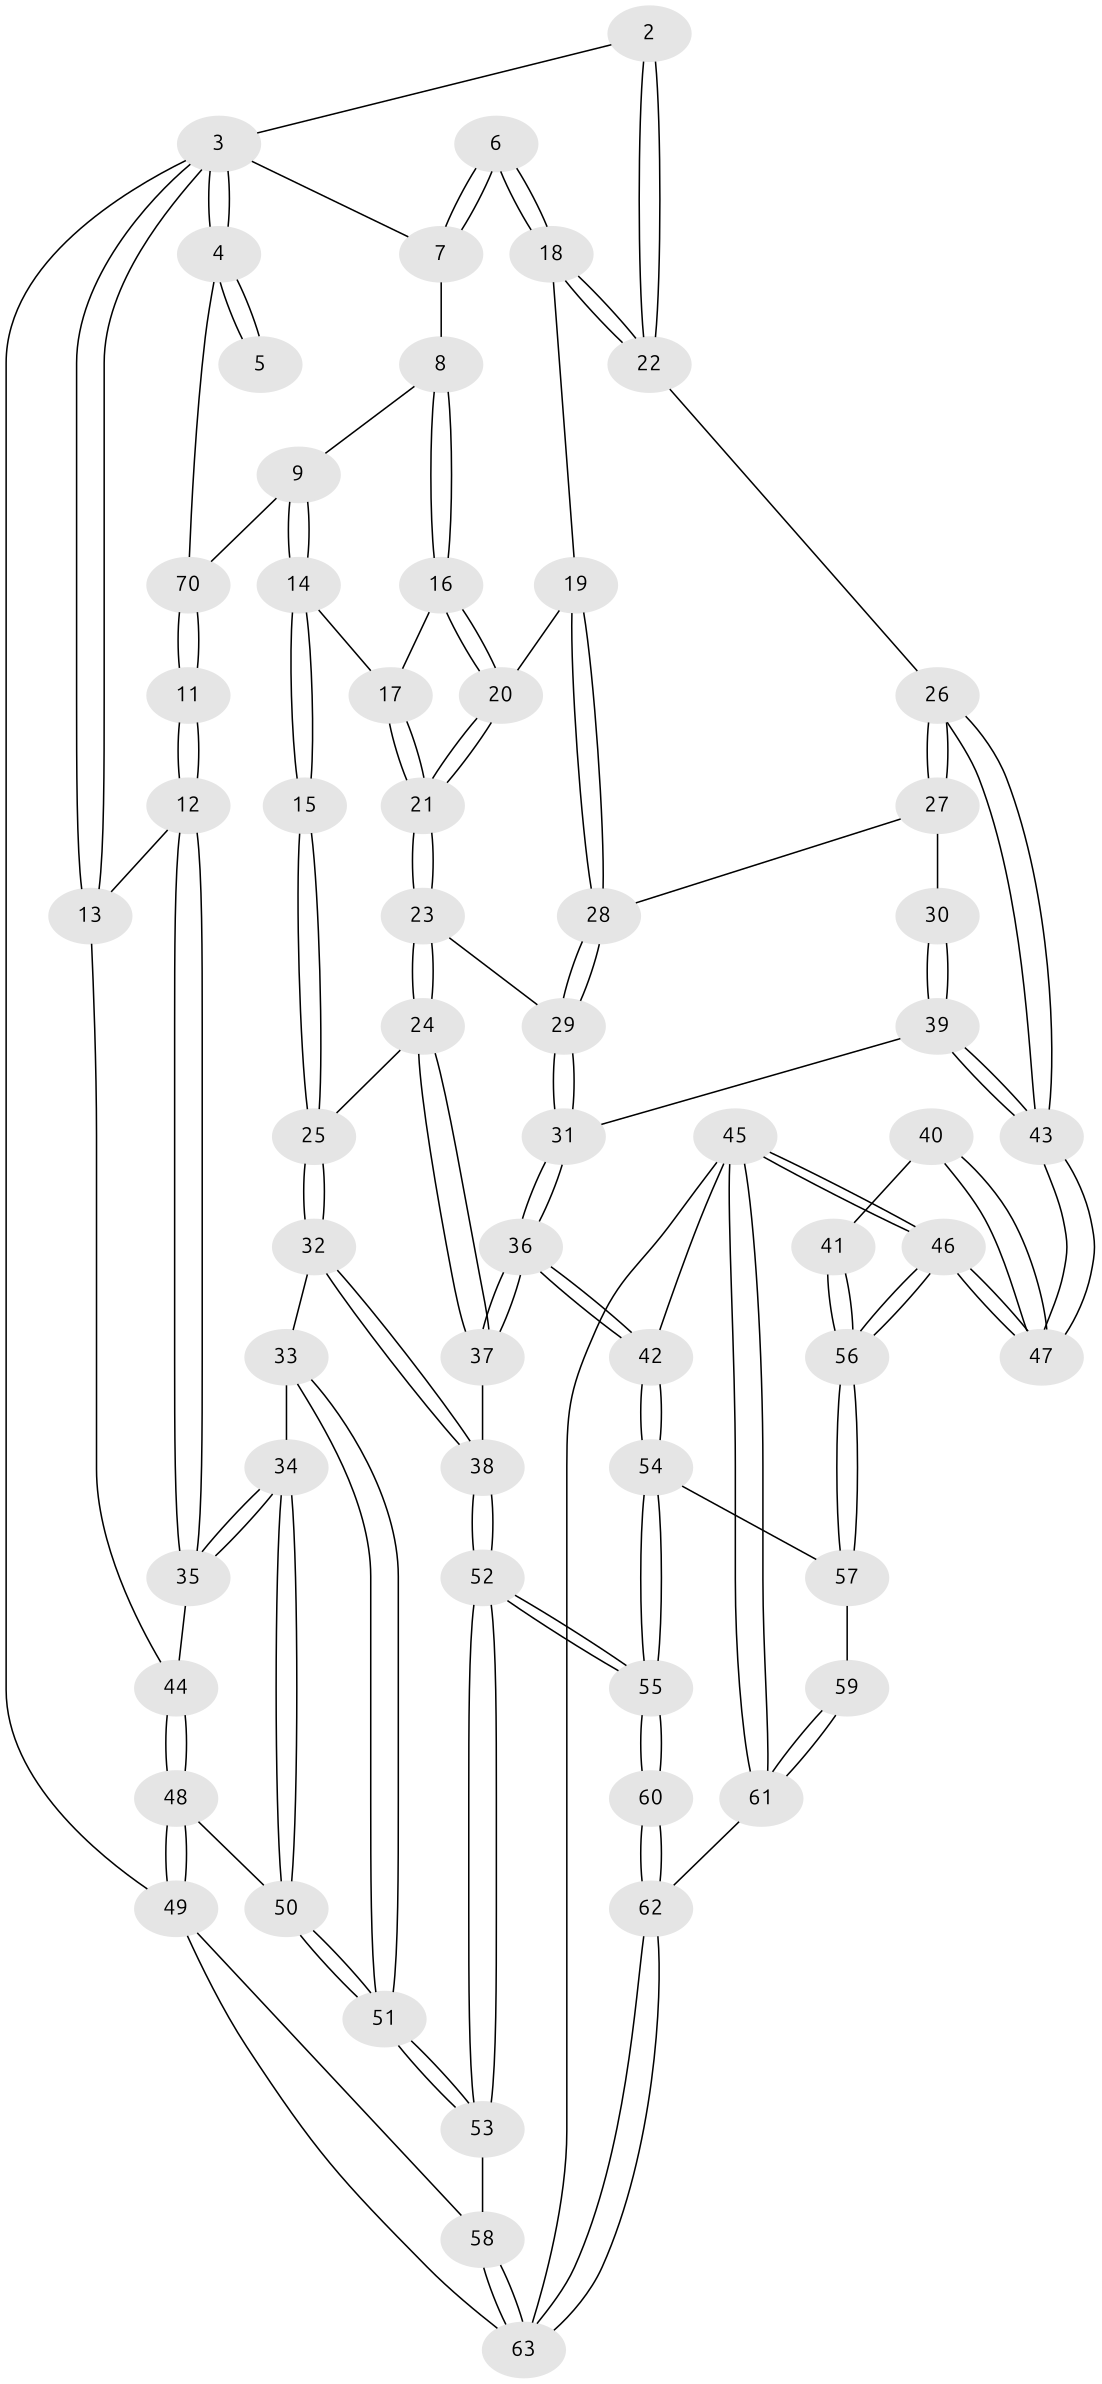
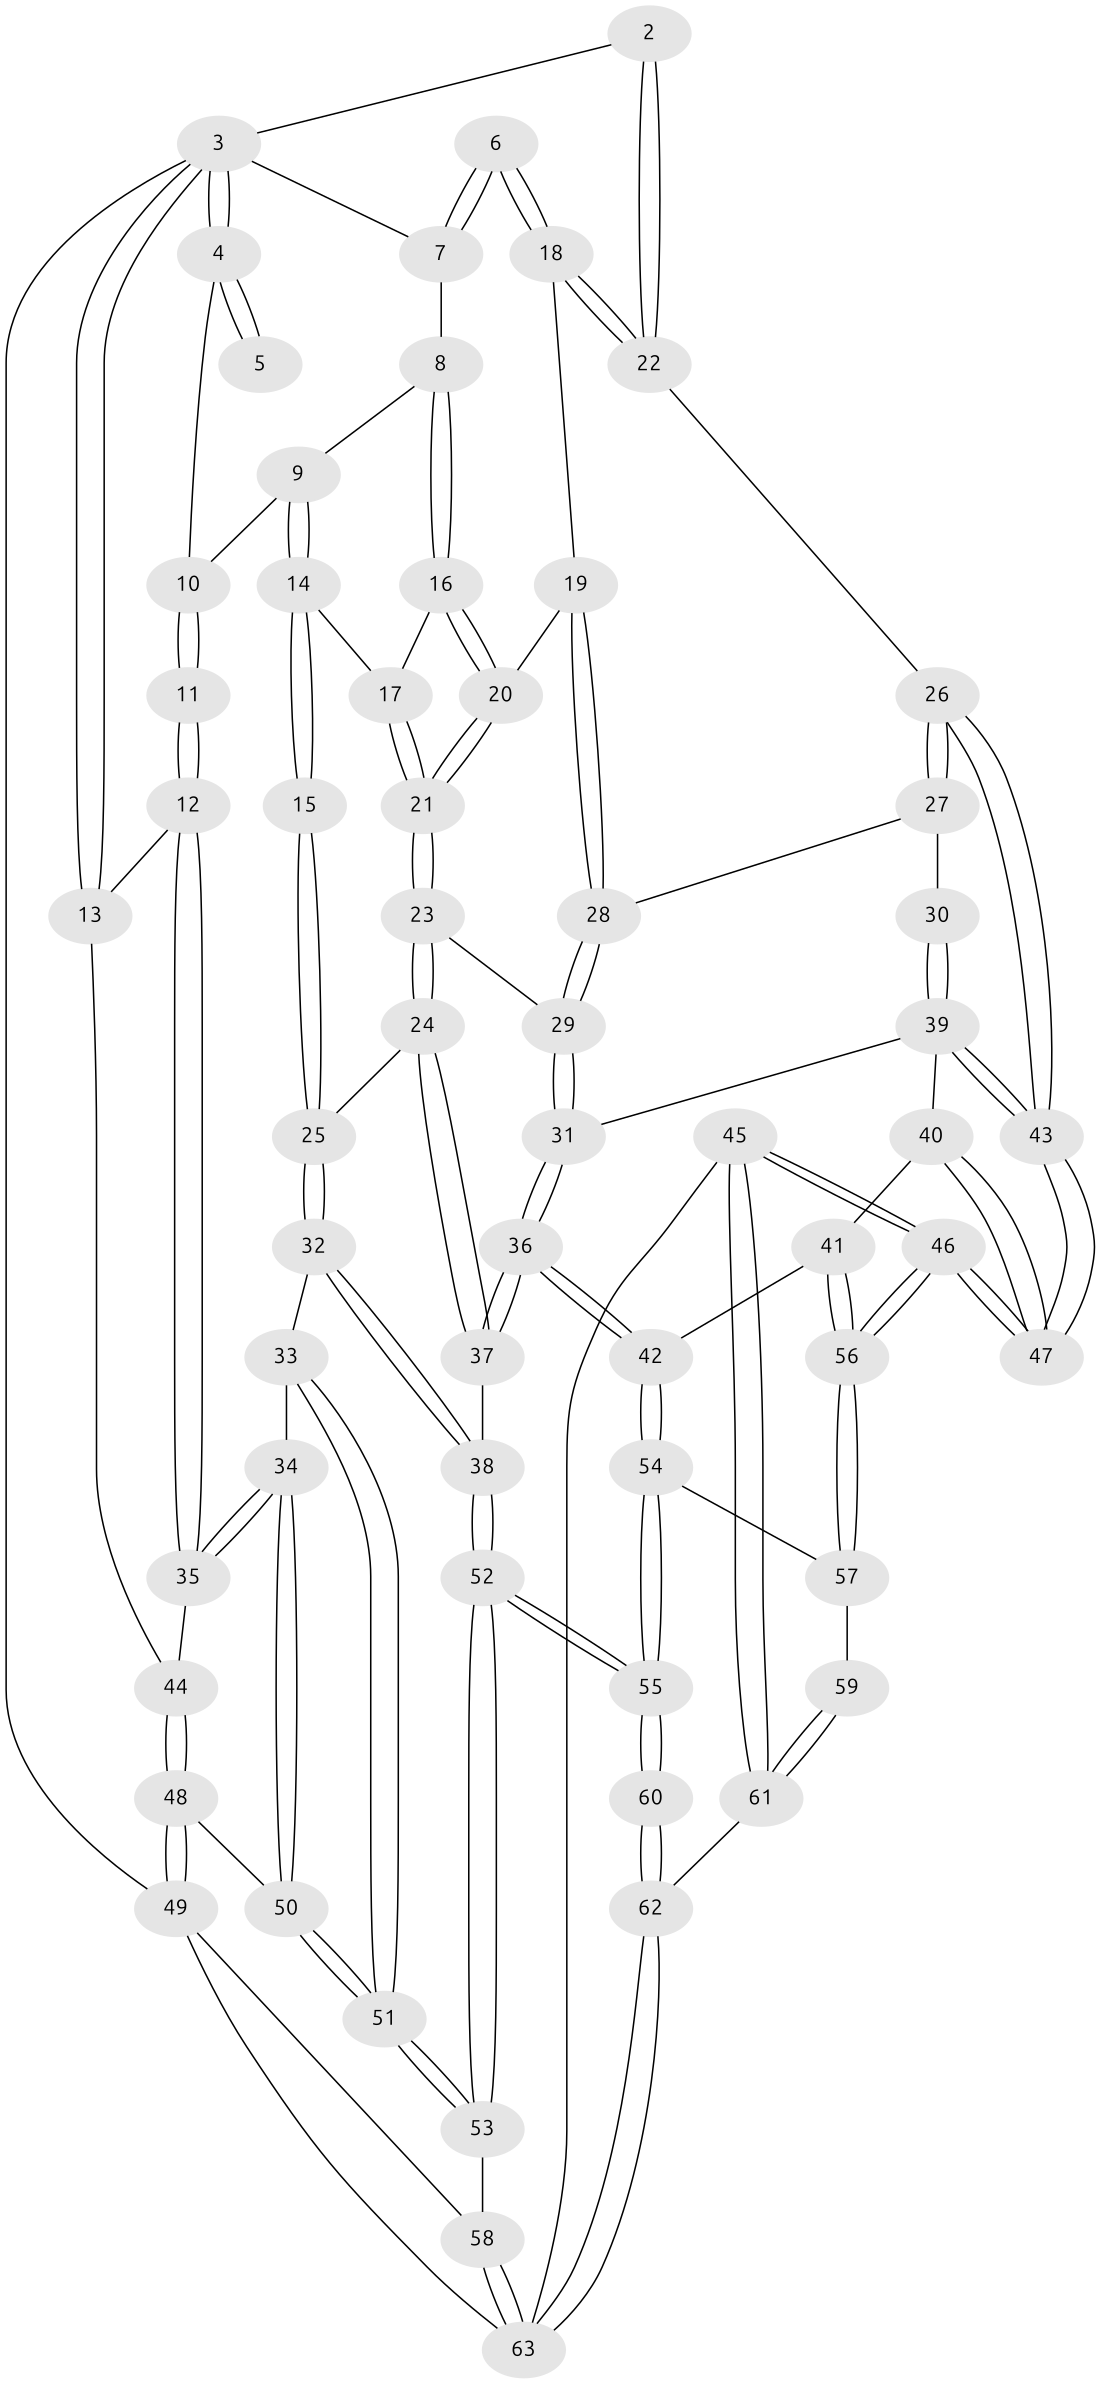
node "70": label "70" -> "10"
edge "39" -- "40": added
edge "45" -- "42": now "41" -- "42"
